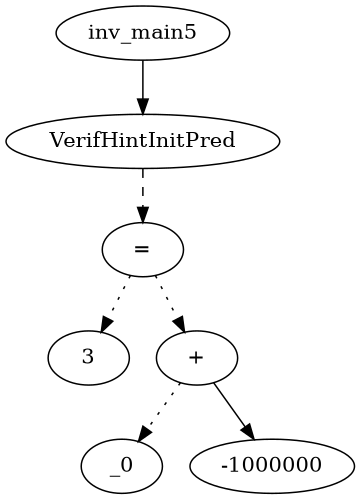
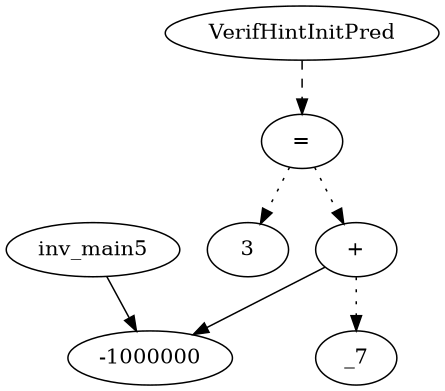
edge "inv_main5" -> "VerifHintInitPred": now "inv_main5" -> "-1000000"
node "_0": label "_0" -> "_7"
